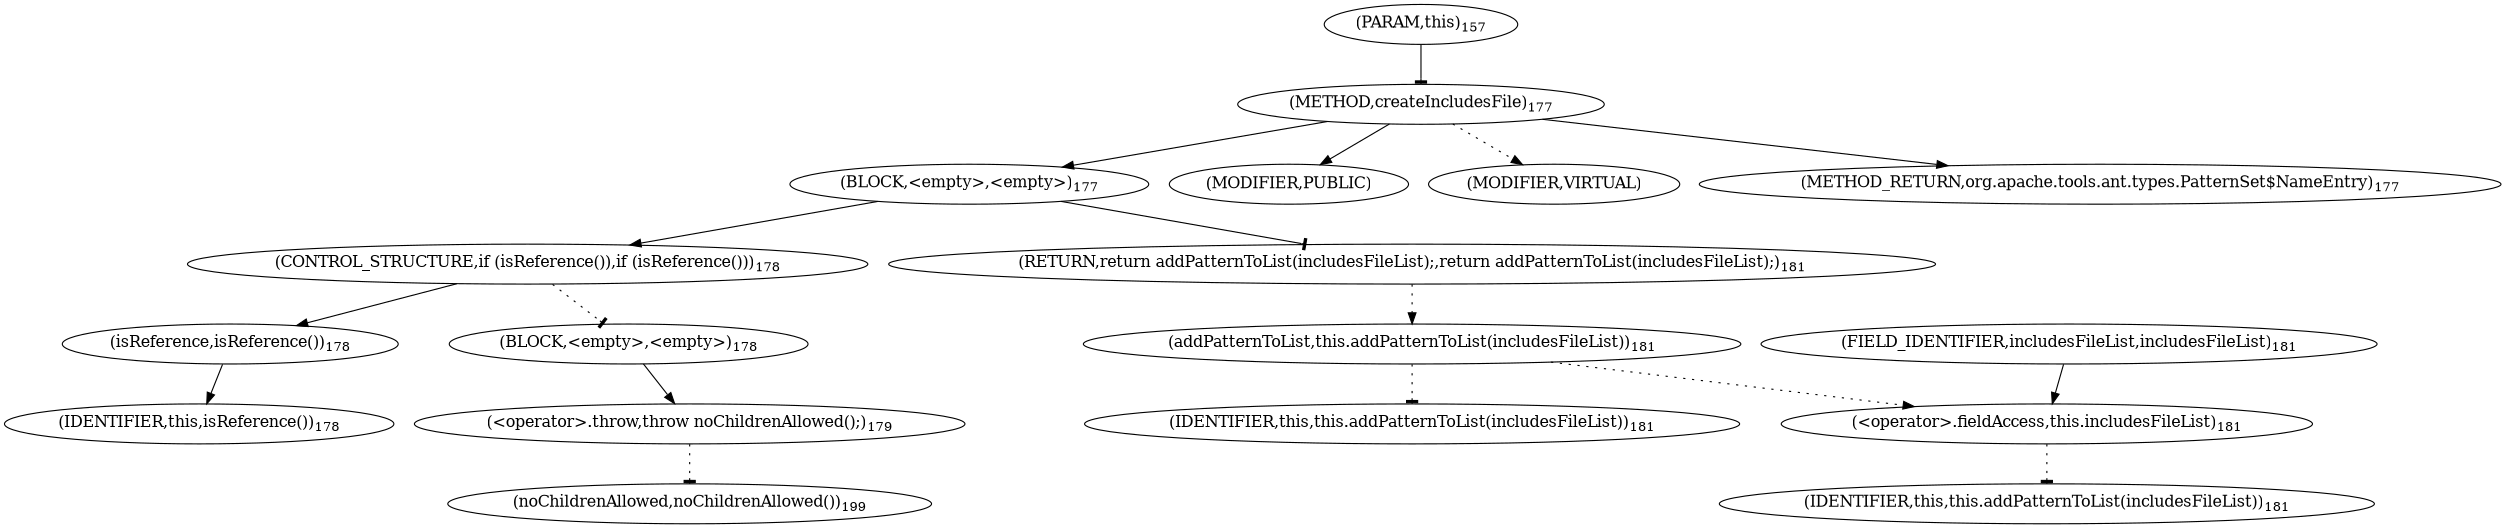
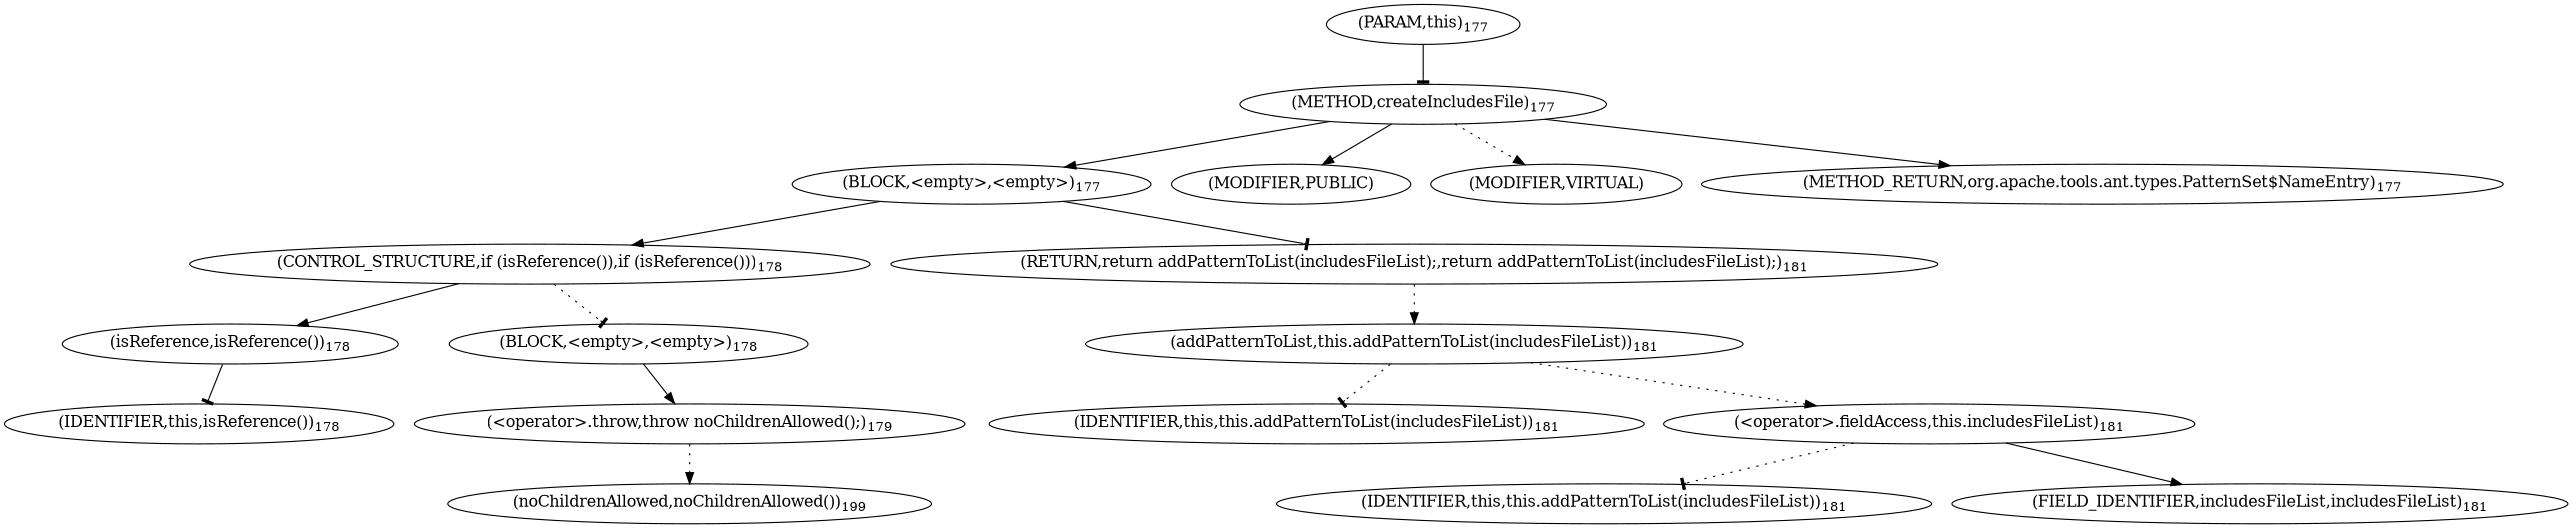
node "(PARAM,this)": text "157" -> "177"
edge "(isReference,isReference())" -> "(IDENTIFIER,this,isReference())": arrowhead normal -> tee
edge "(FIELD_IDENTIFIER,includesFileList,includesFileList)" -> "(<operator>.fieldAccess,this.includesFileList)": reversed
edge "(<operator>.throw,throw noChildrenAllowed();)" -> "(noChildrenAllowed,noChildrenAllowed())": arrowhead tee -> normal
